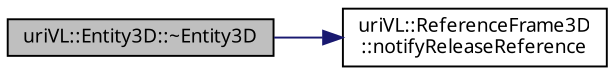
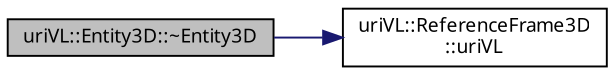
node "uriVL::ReferenceFrame3D ::notifyReleaseReference": label "uriVL::ReferenceFrame3D ::notifyReleaseReference" -> "uriVL::ReferenceFrame3D ::uriVL"
